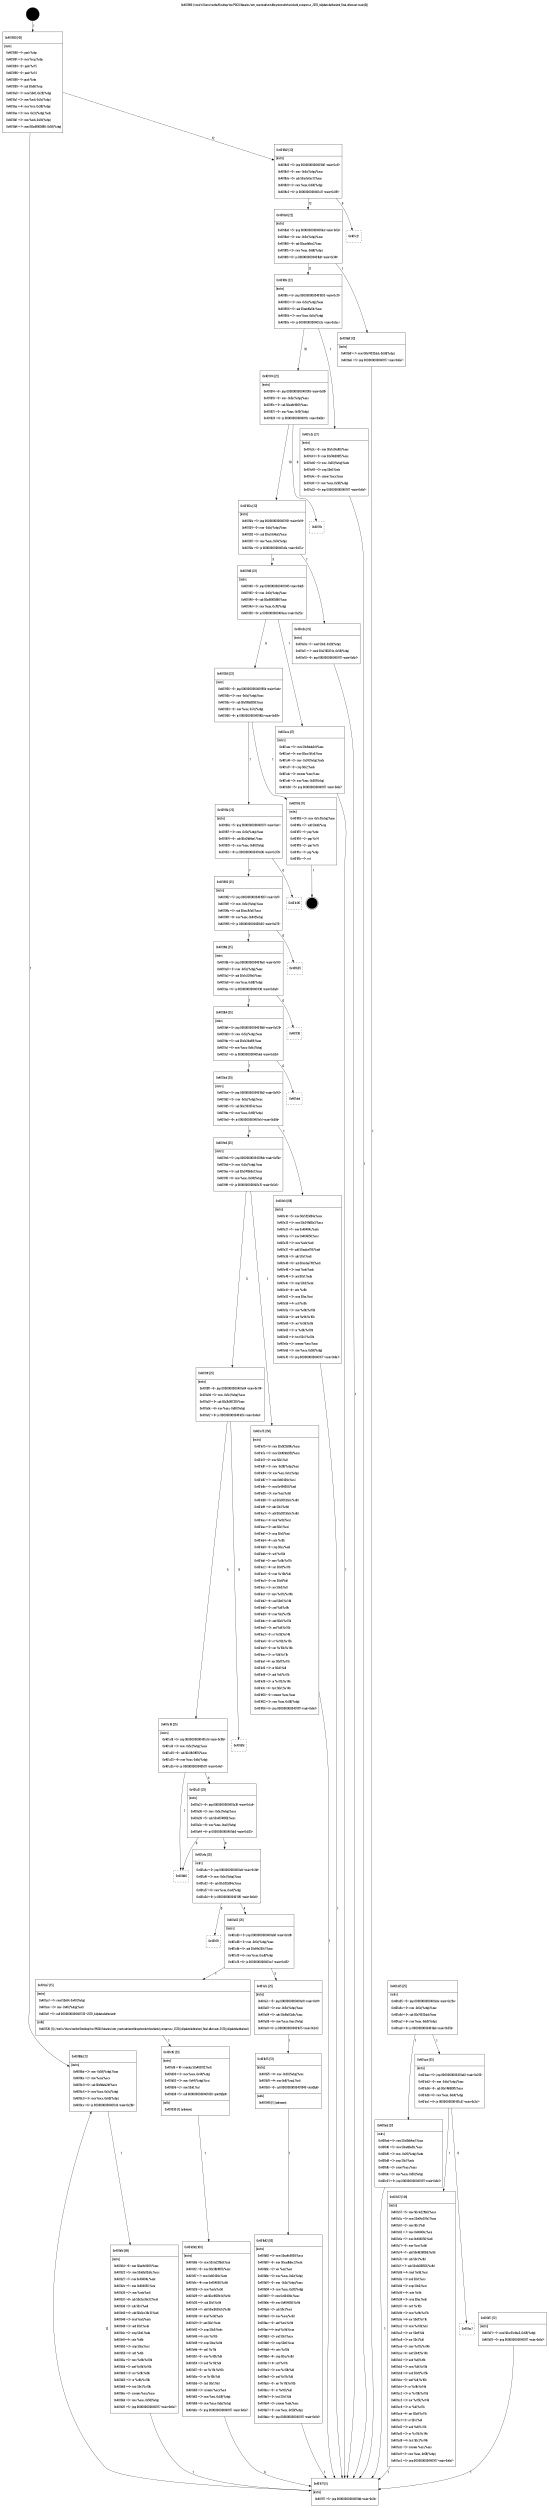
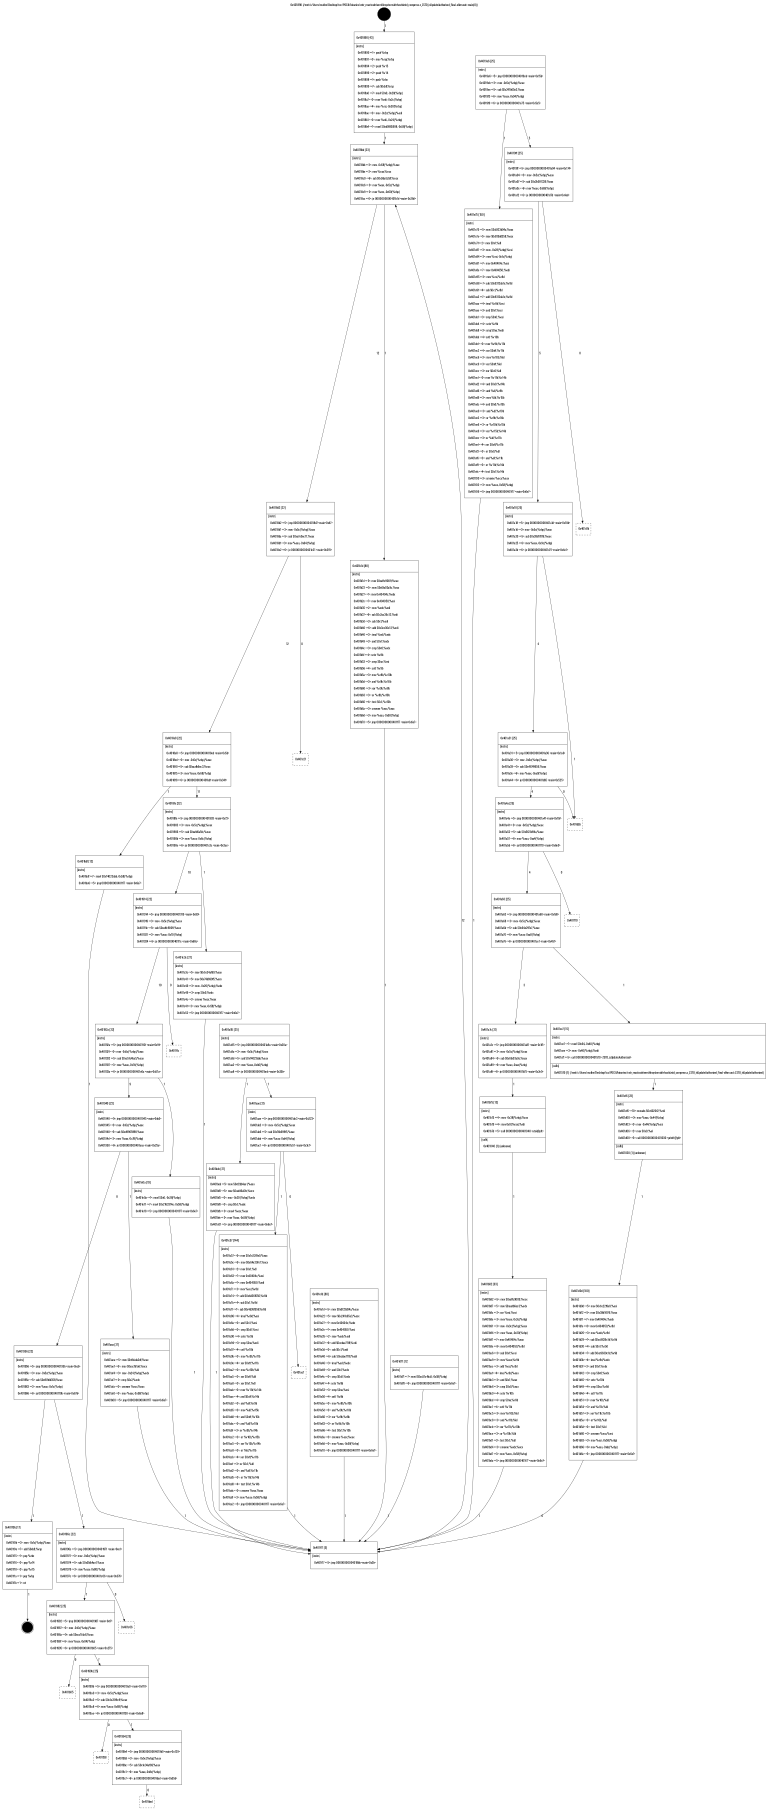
edge "0x401890 [43]" -> "0x4018d2 [22]": now "0x4018bb [23]" -> "0x4018d2 [22]"
node "0x4019cd [25]": removed
